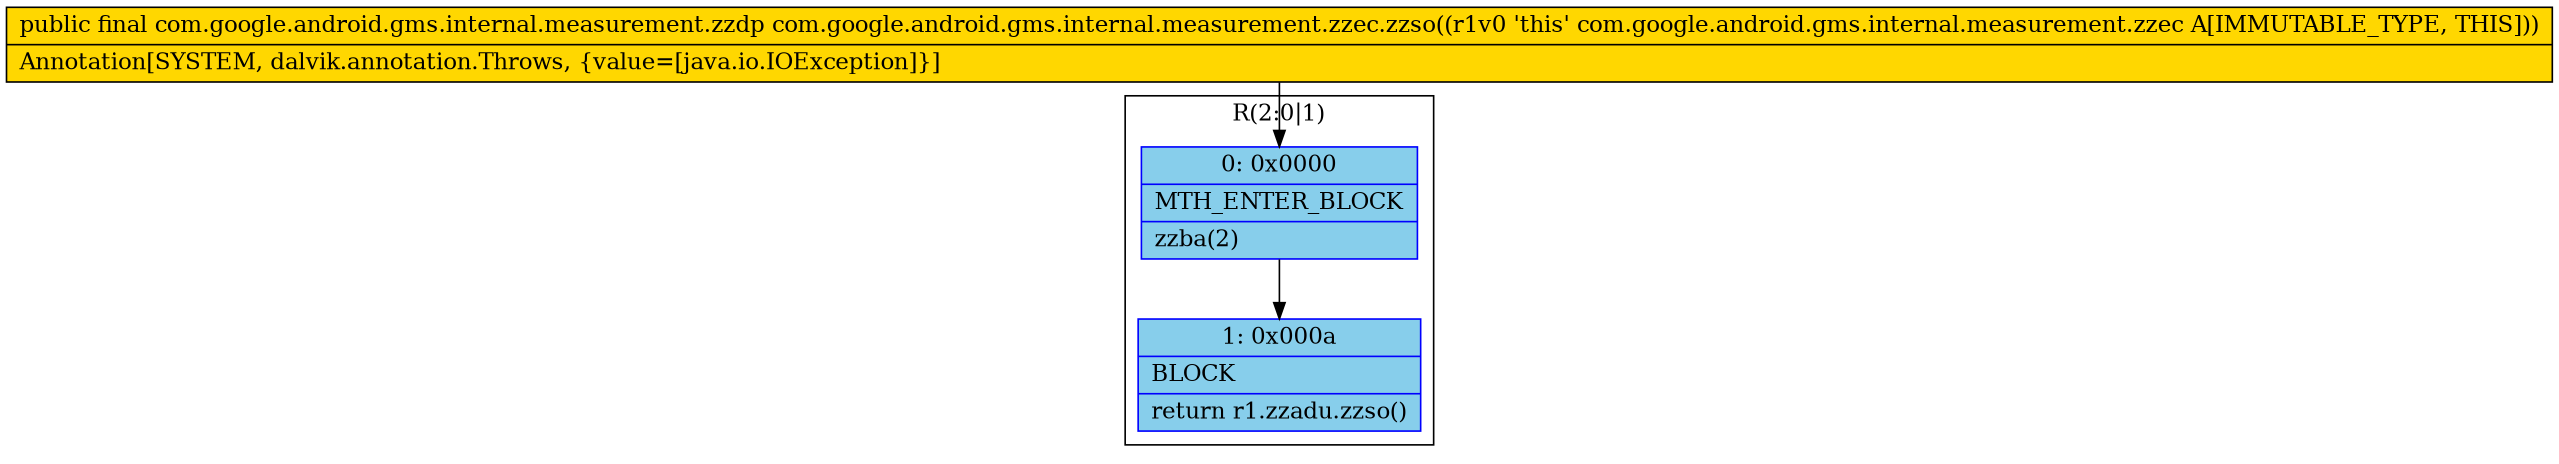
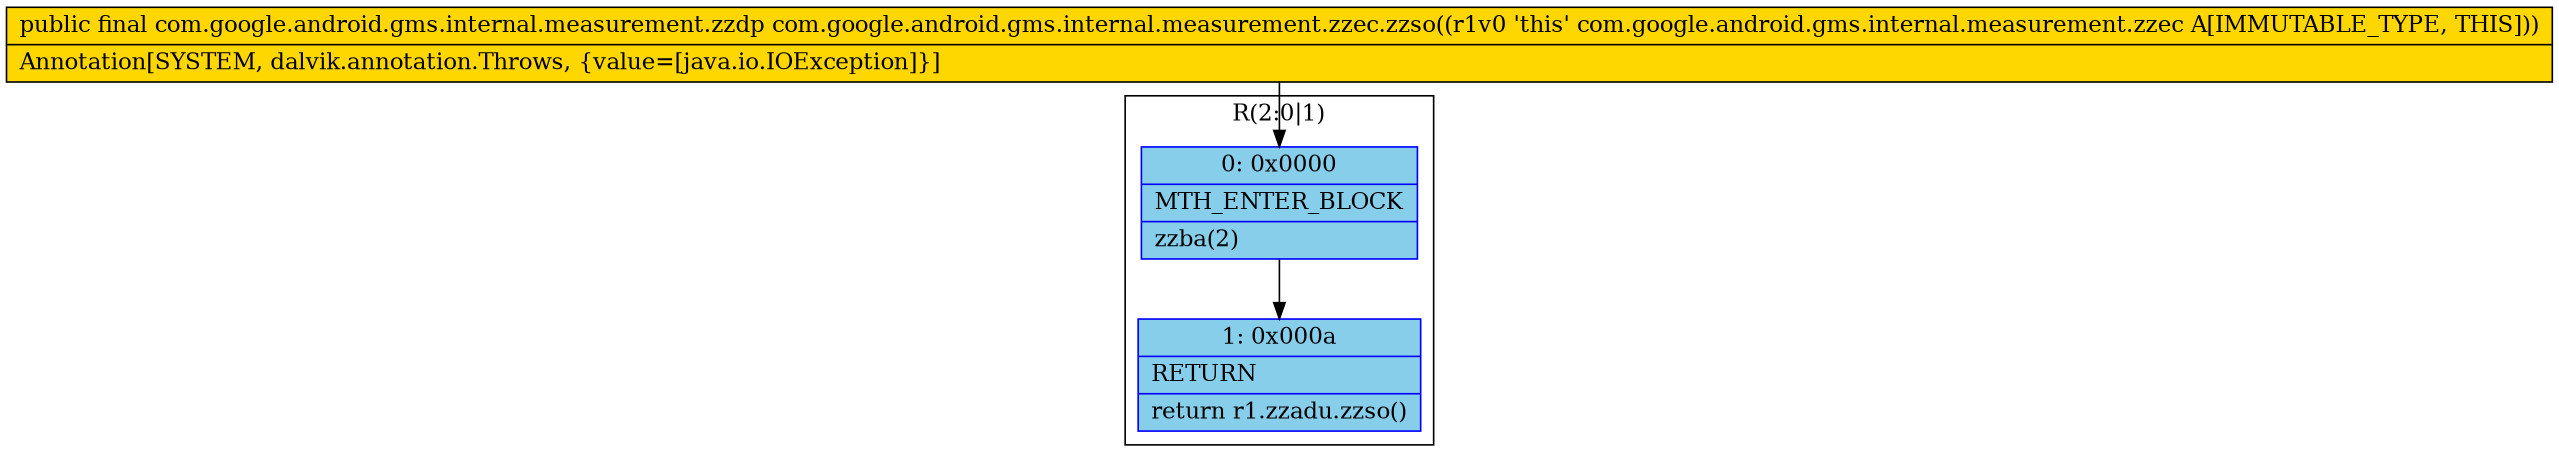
node "1: 0x000a": text "BLOCK" -> "RETURN"
